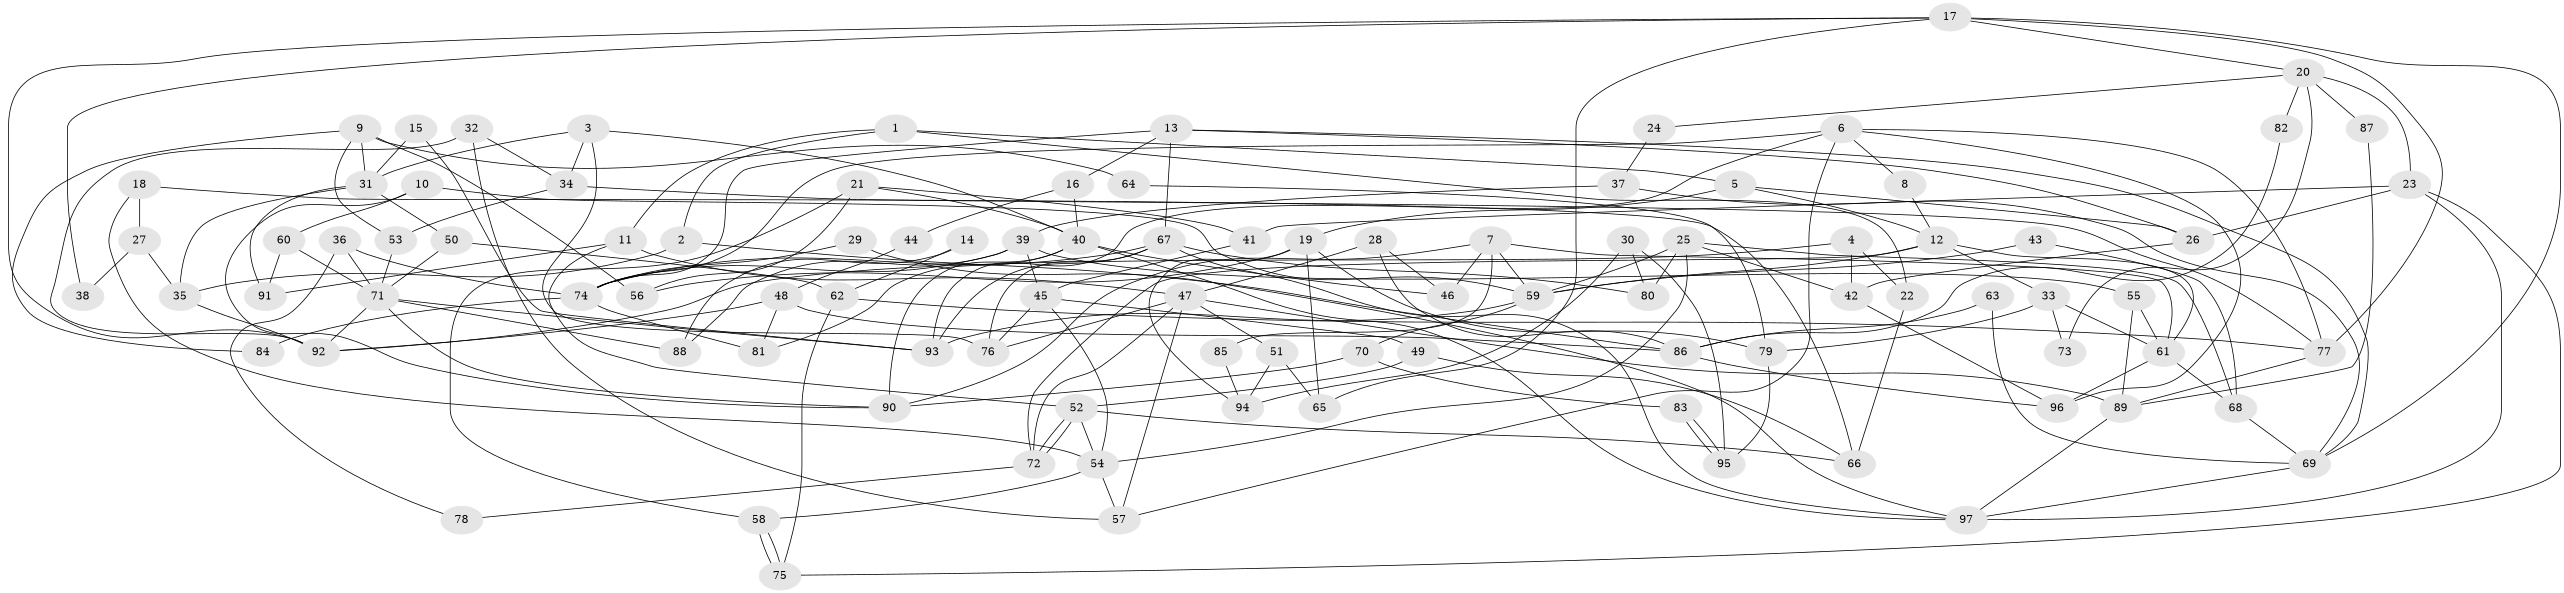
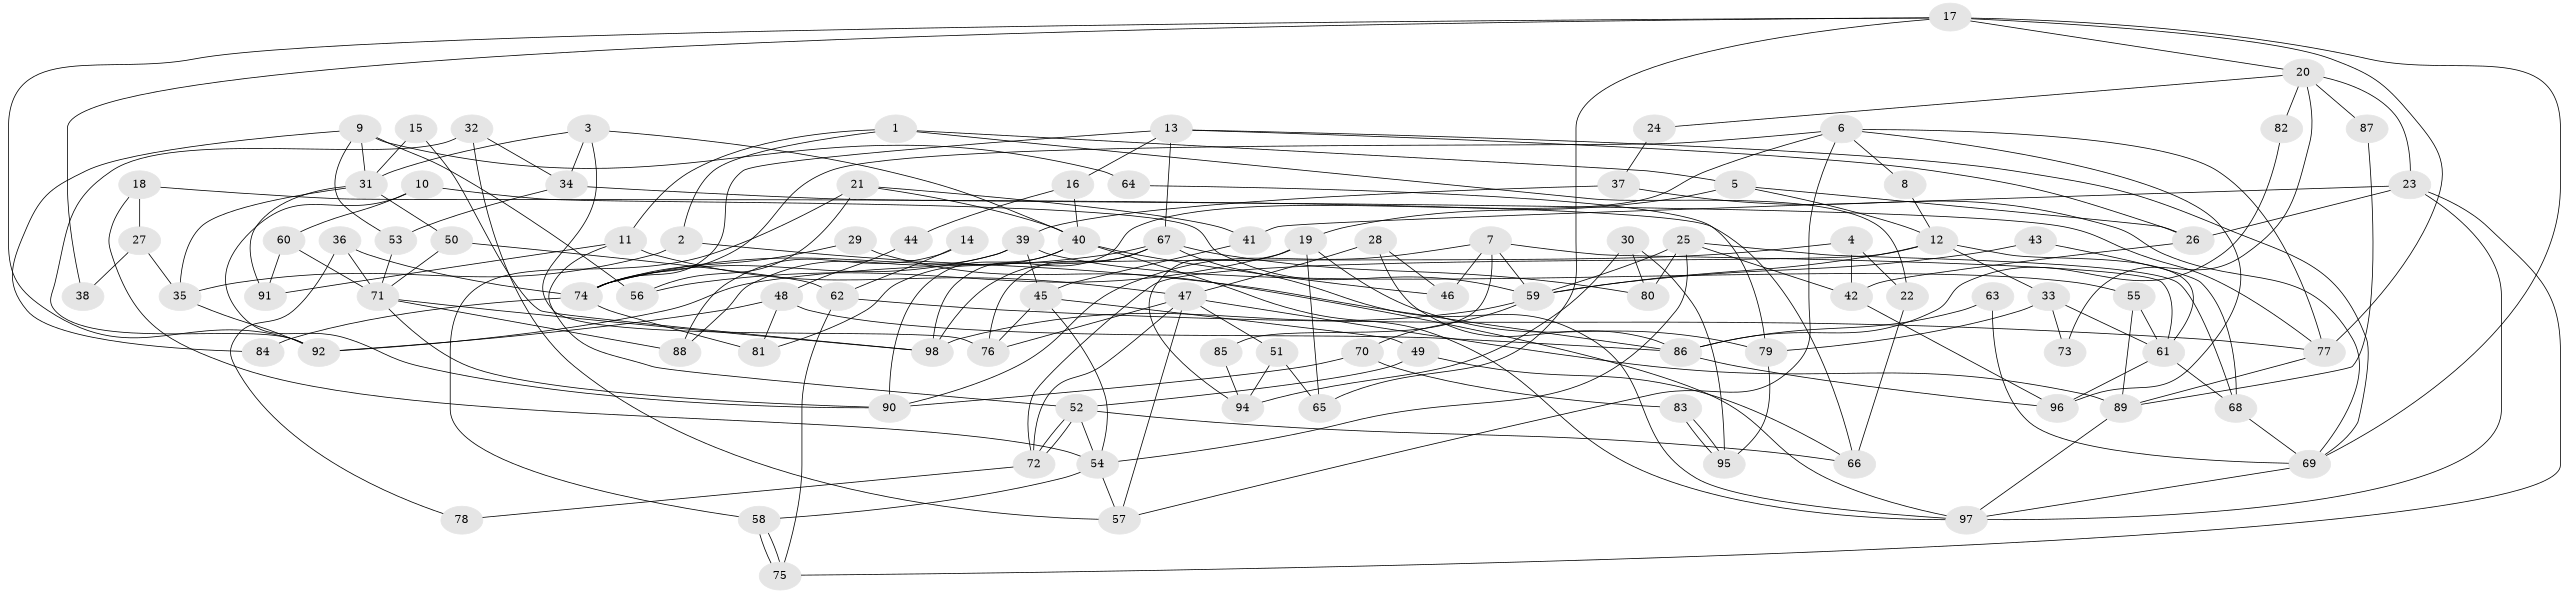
edge "71" -- "92": removed
node "93": label "93" -> "98"
